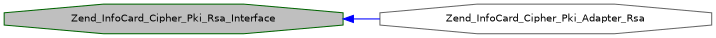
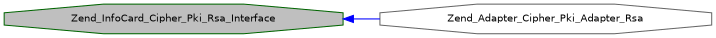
node "Zend_InfoCard_Cipher_Pki_Adapter_Rsa": label "Zend_InfoCard_Cipher_Pki_Adapter_Rsa" -> "Zend_Adapter_Cipher_Pki_Adapter_Rsa"
